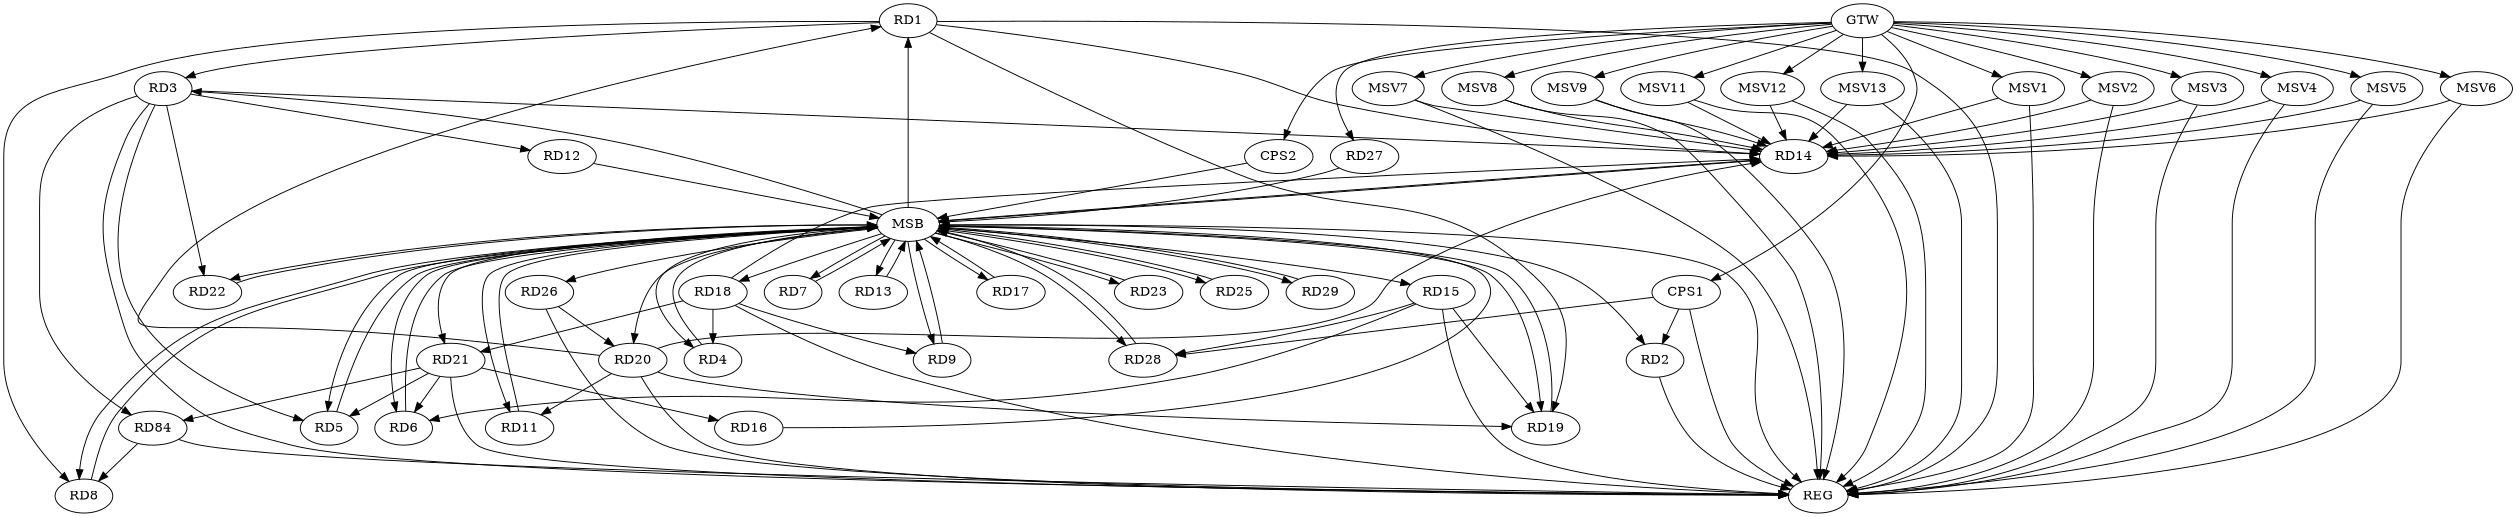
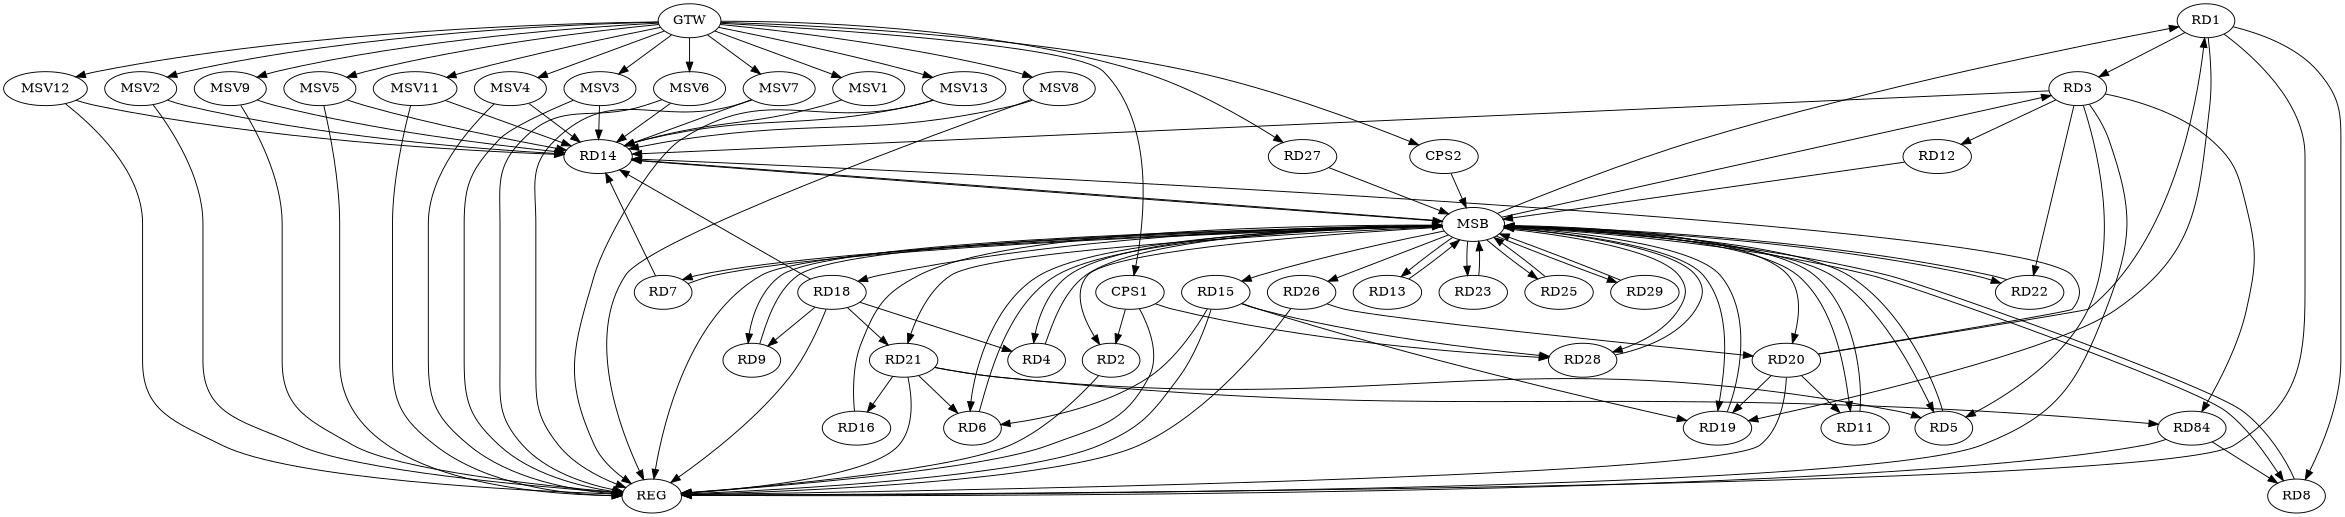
edge "RD1" -> "RD14": now "RD7" -> "RD14"
node "RD17": removed
edge "MSV1" -> "REG": removed
